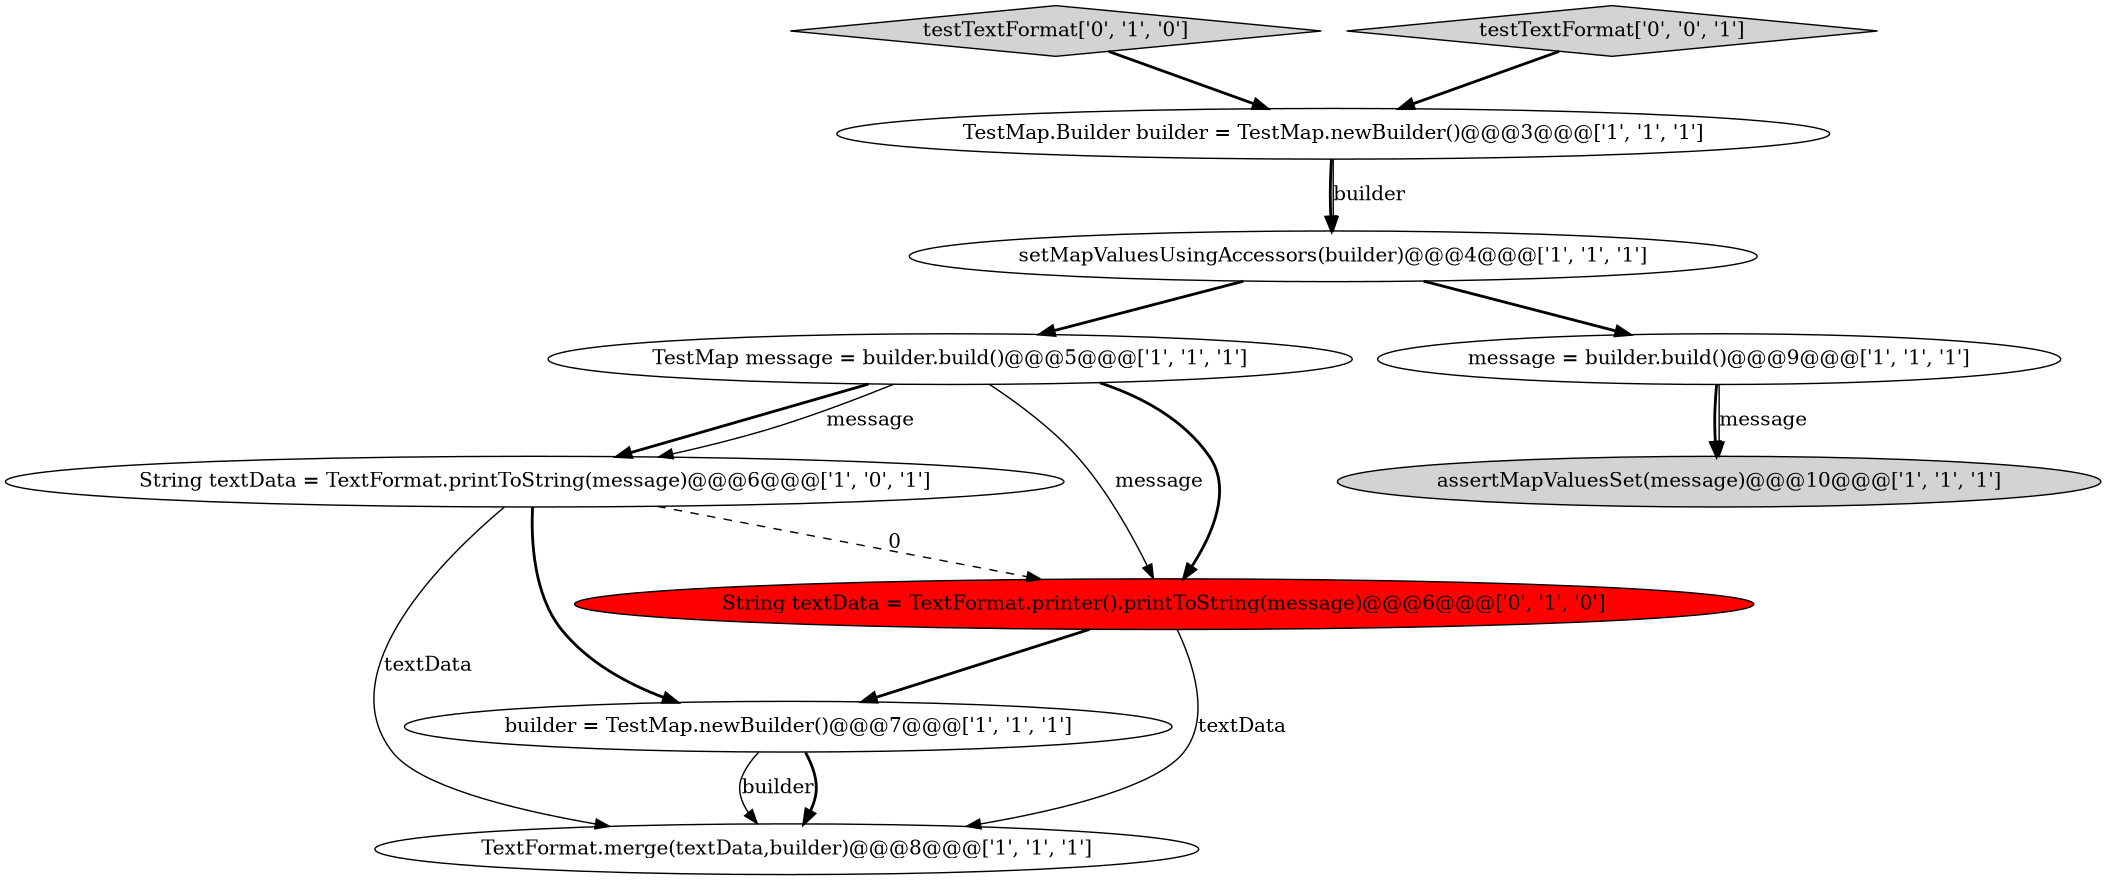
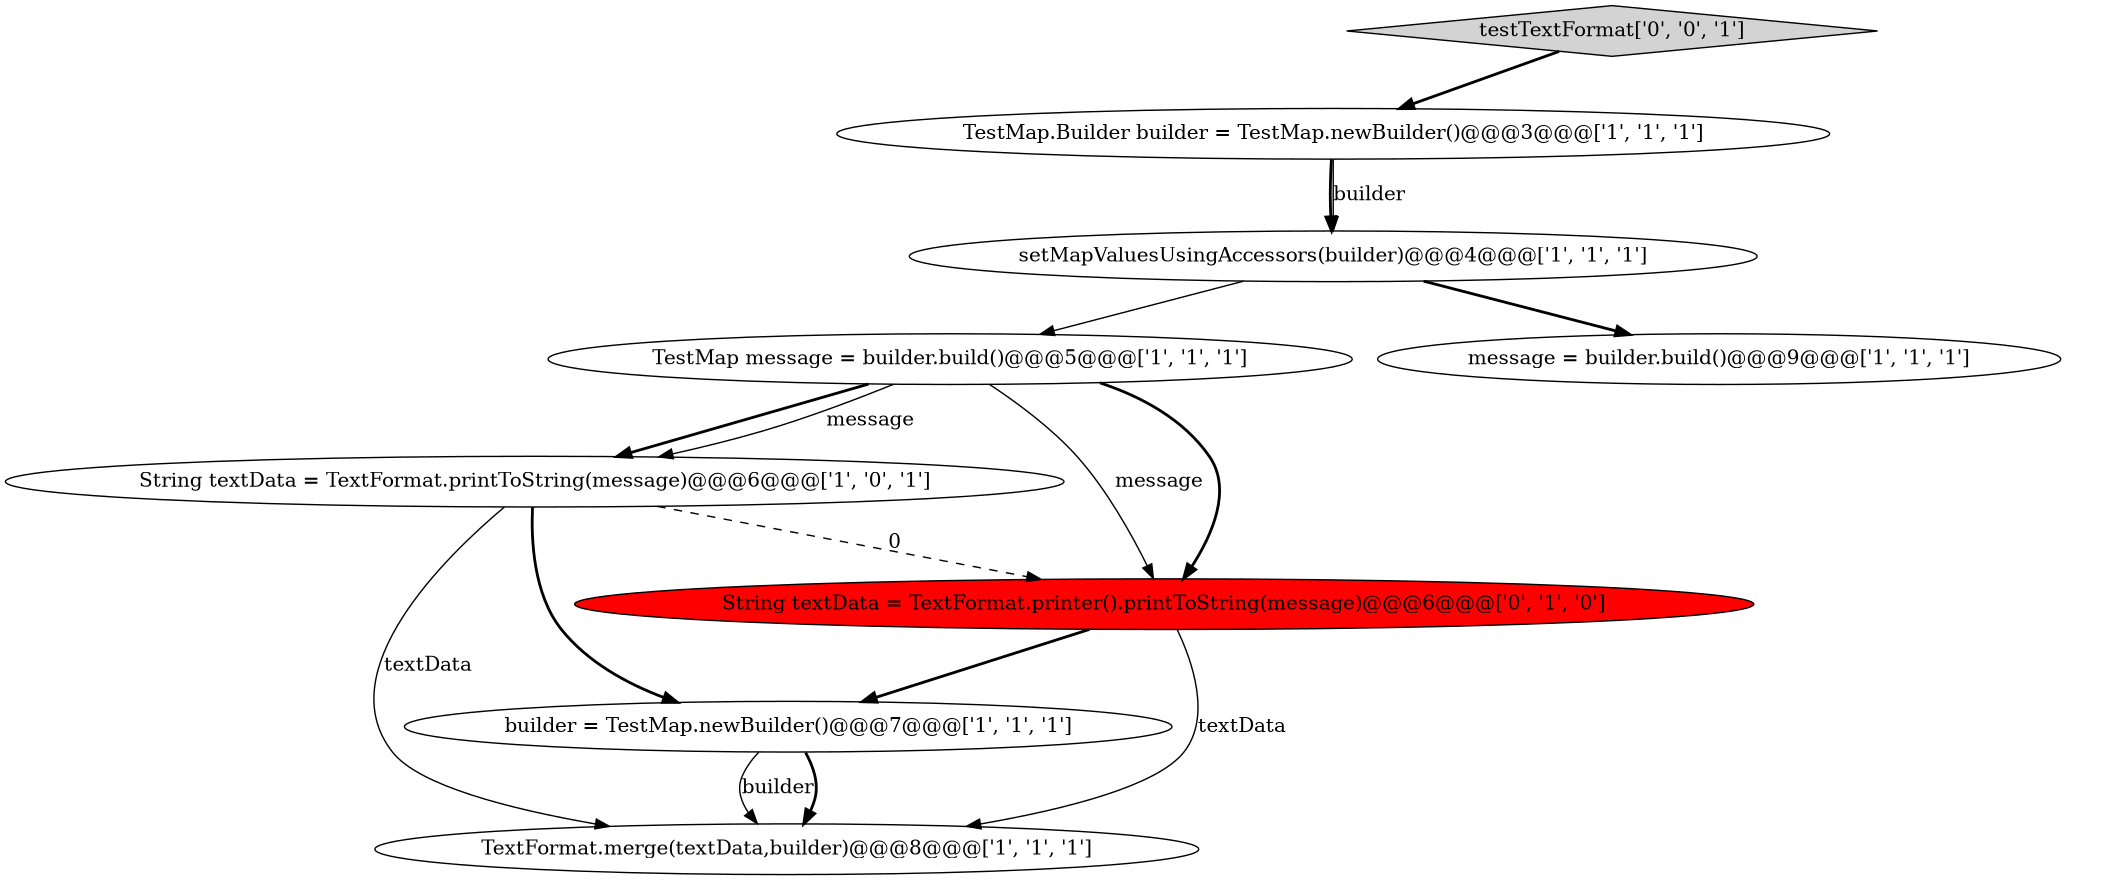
node "testTextFormat['0', '1', '0']": removed
edge "setMapValuesUsingAccessors(builder)@@@4@@@['1', '1', '1']" -> "TestMap message = builder.build()@@@5@@@['1', '1', '1']": style bold -> solid
node "assertMapValuesSet(message)@@@10@@@['1', '1', '1']": removed
